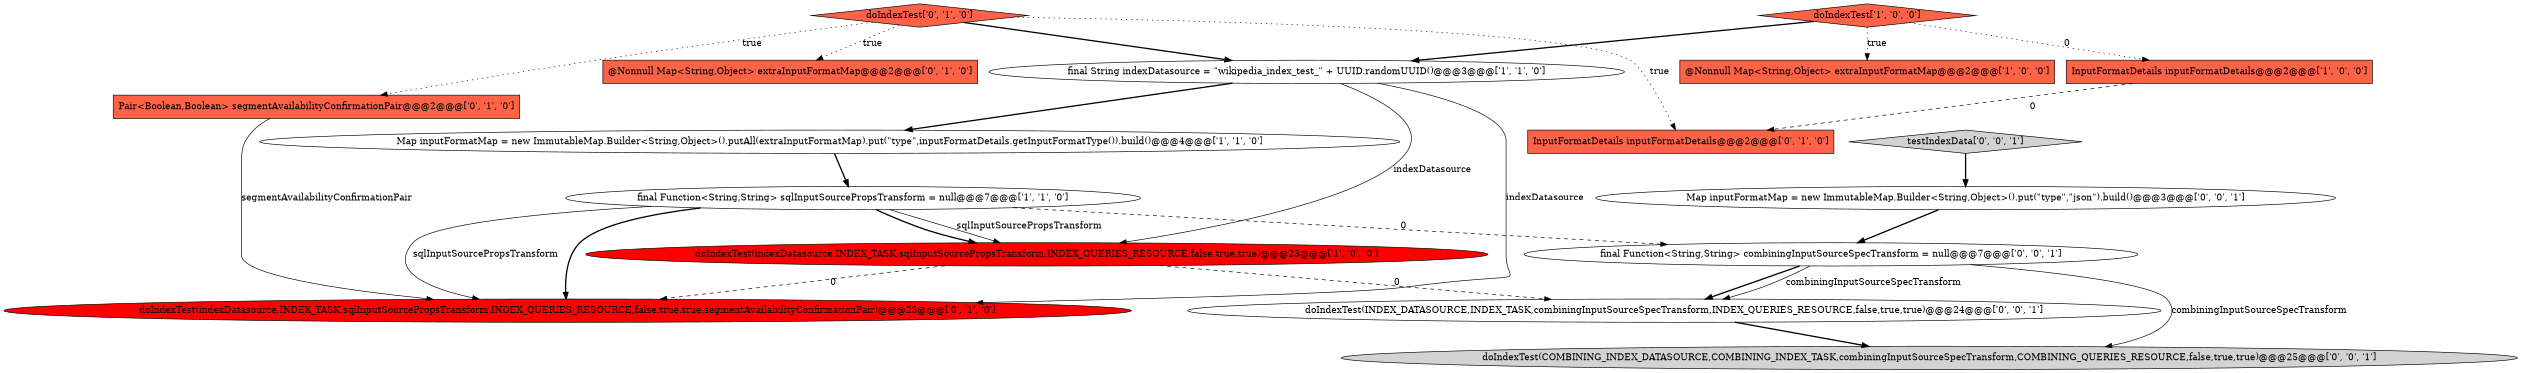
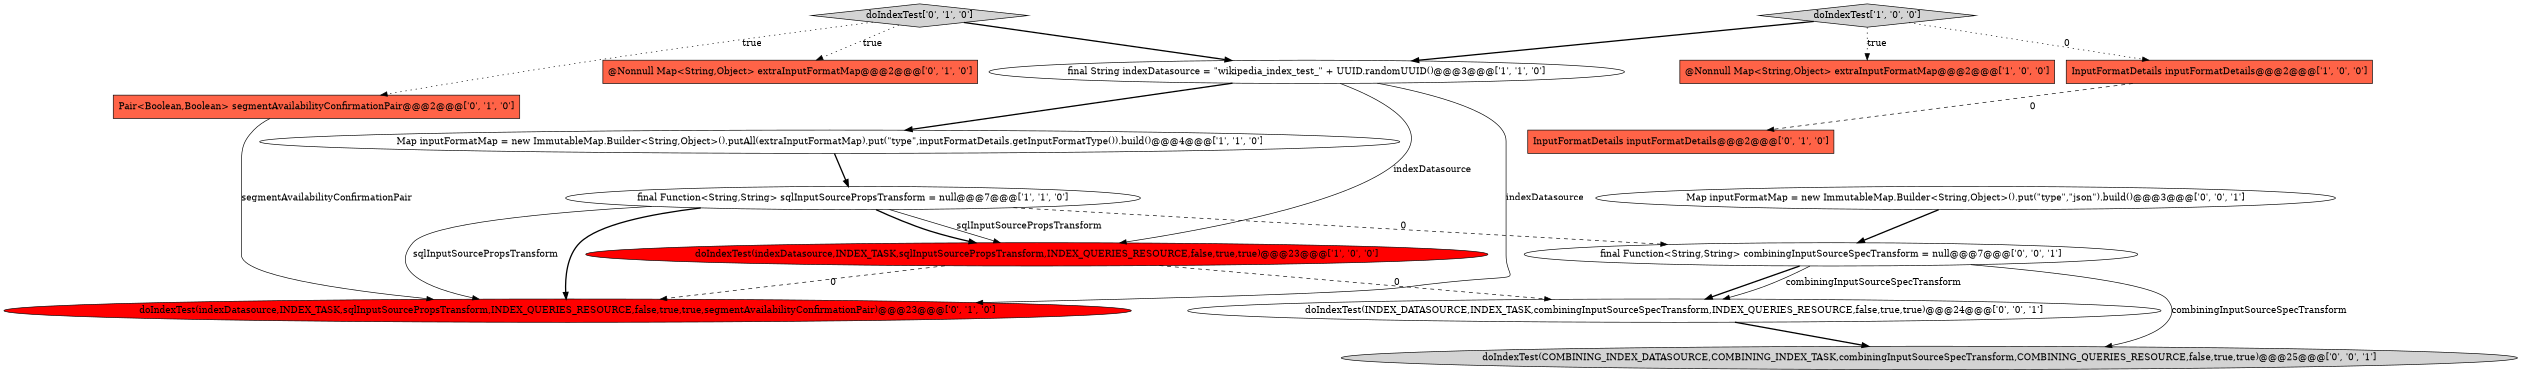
node "doIndexTest['0', '1', '0']": fillcolor tomato -> lightgray
node "doIndexTest['1', '0', '0']": fillcolor tomato -> lightgray
edge "doIndexTest['0', '1', '0']" -> "InputFormatDetails inputFormatDetails@@@2@@@['0', '1', '0']": removed, label "true"
node "testIndexData['0', '0', '1']": removed
